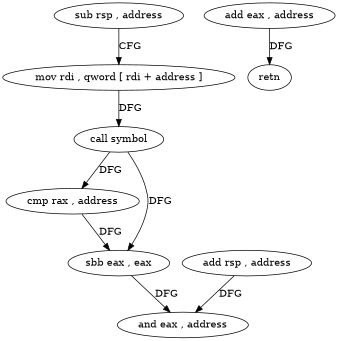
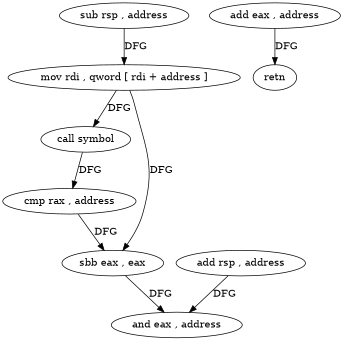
edge "sub rsp , address" -> "mov rdi , qword [ rdi + address ]": label "CFG" -> "DFG"
edge "call symbol" -> "sbb eax , eax": now "mov rdi , qword [ rdi + address ]" -> "sbb eax , eax"
